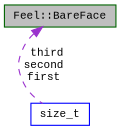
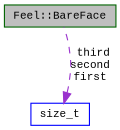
edge "size_t" -> "Feel::BareFace": reversed
